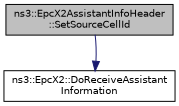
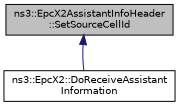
edge "ns3::EpcX2AssistantInfoHeader ::SetSourceCellId" -> "ns3::EpcX2::DoReceiveAssistant Information": reversed
